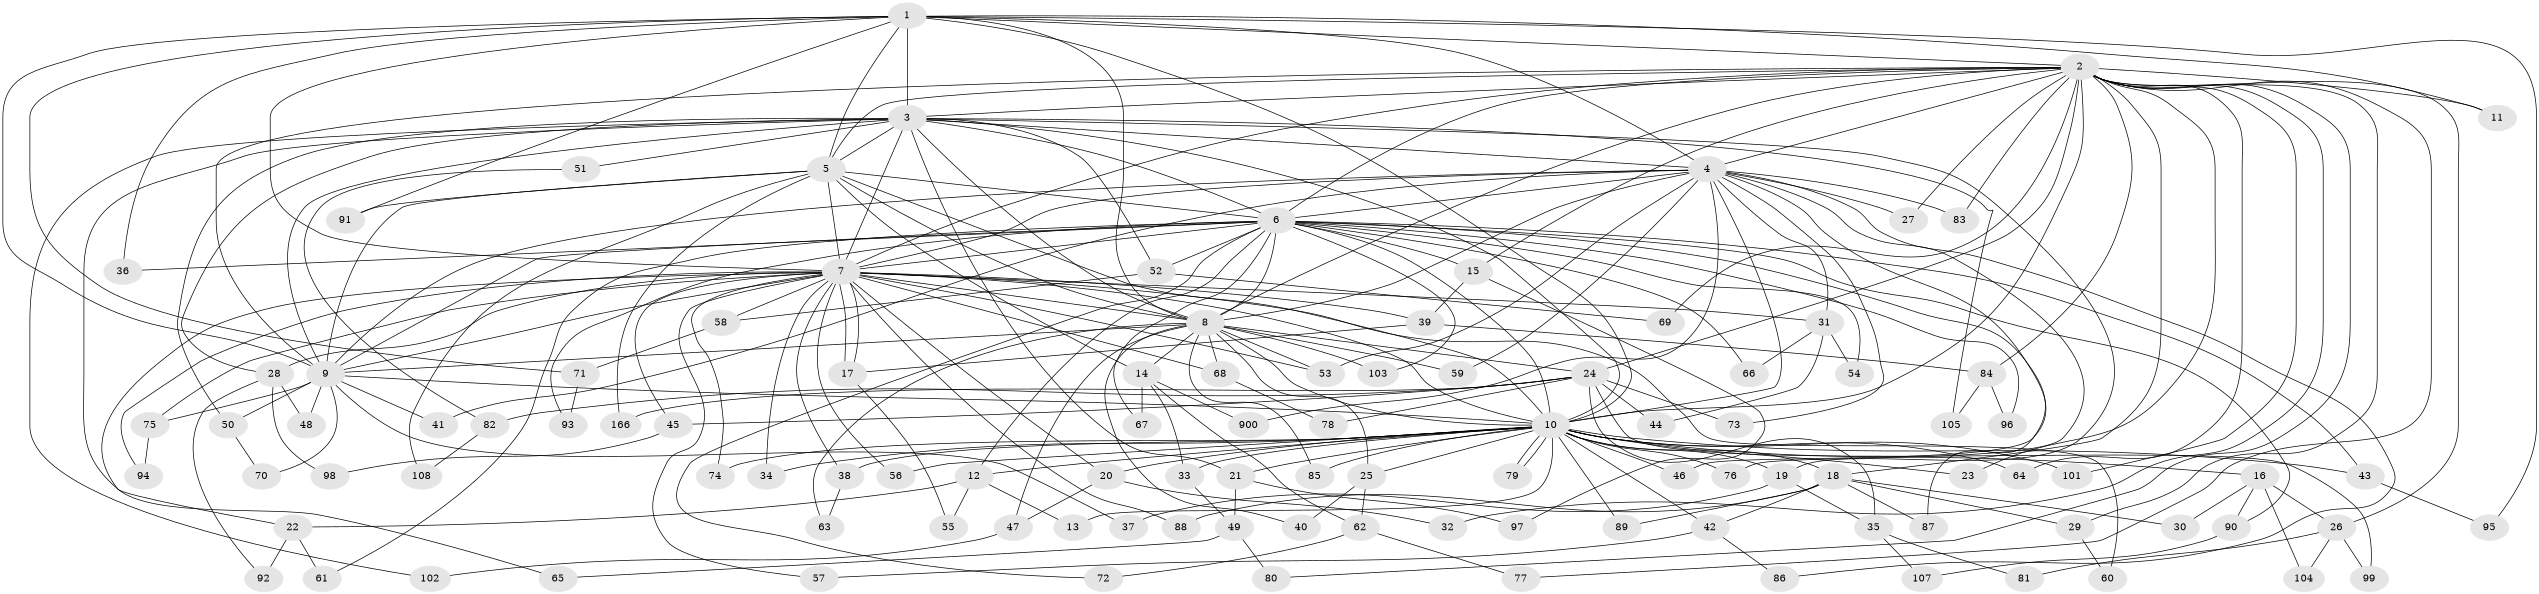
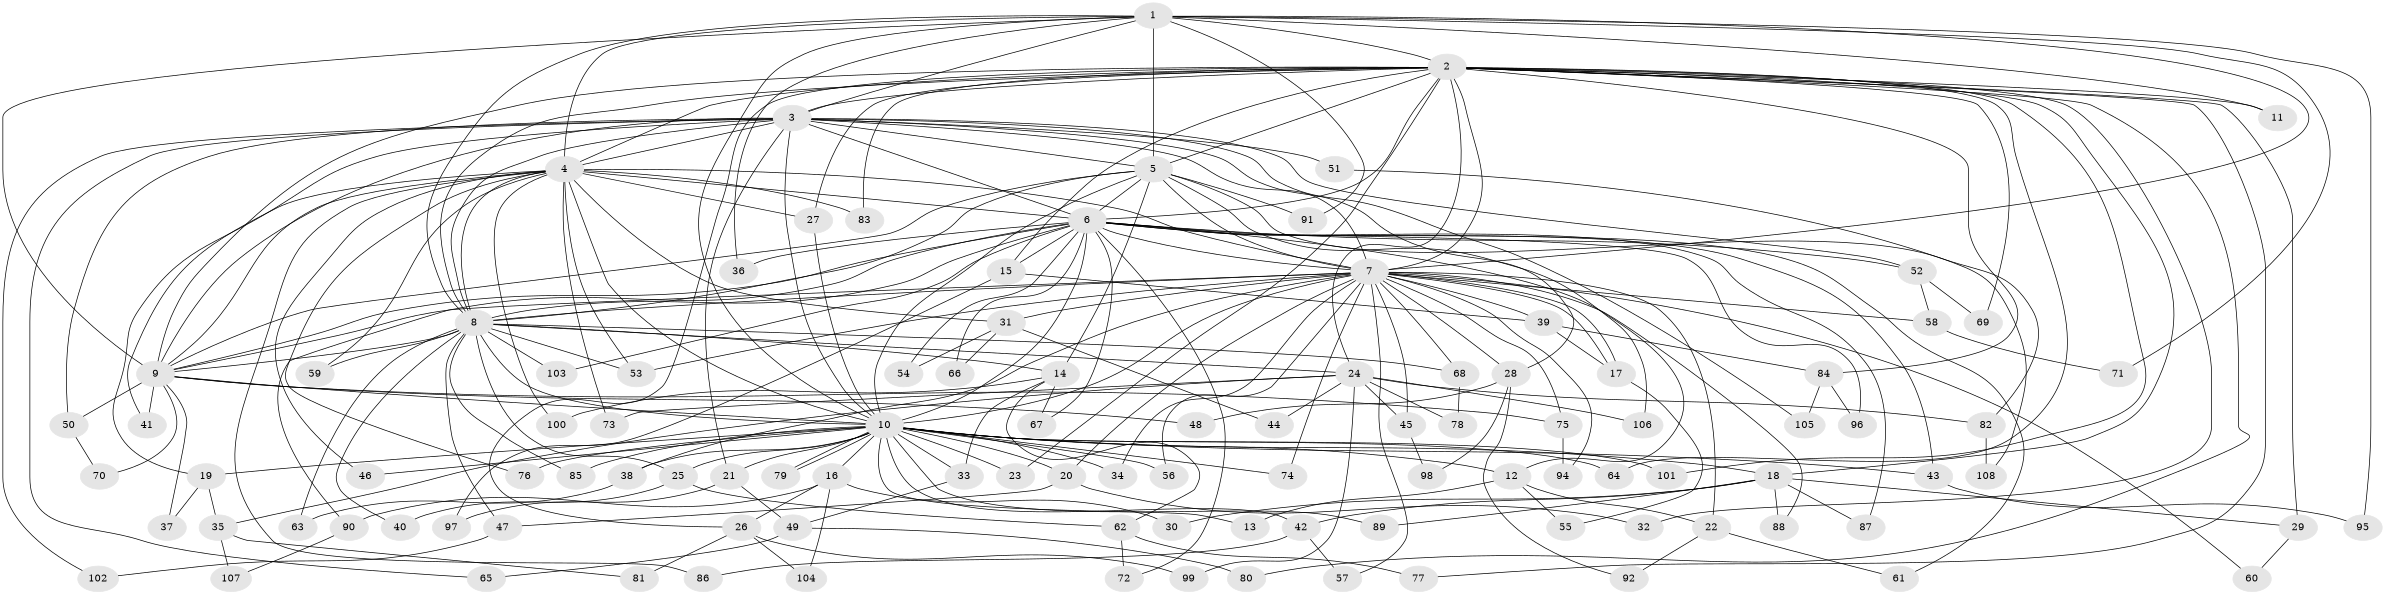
edge "2" -- "10": now "27" -- "10"
node "93": removed
node "166": label "166" -> "106"
node "900": label "900" -> "100"
